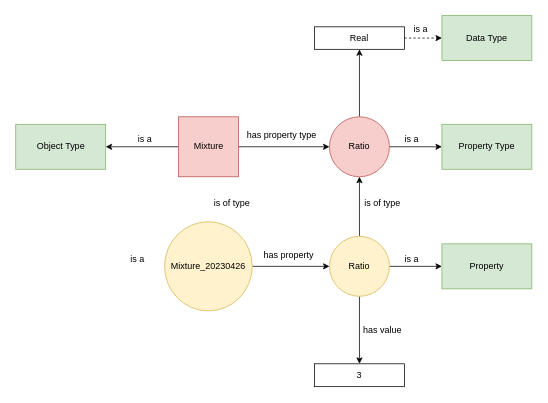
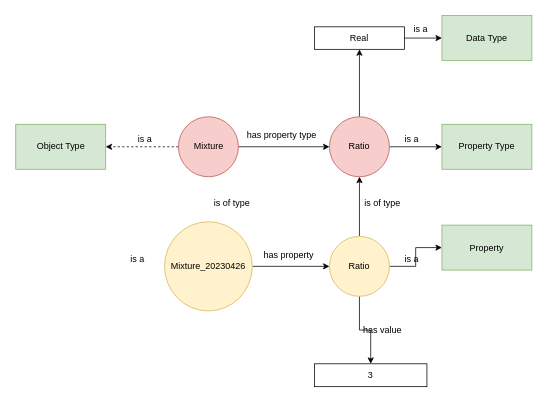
edge "Real" -> "Data Type": style dashed -> solid
edge "Mixture" -> "Object Type": style solid -> dashed
node "Mixture": shape rectangle -> ellipse
node "Property": moved (487, 266) -> (487, 248)
node "3": size 90x23 -> 113x23
